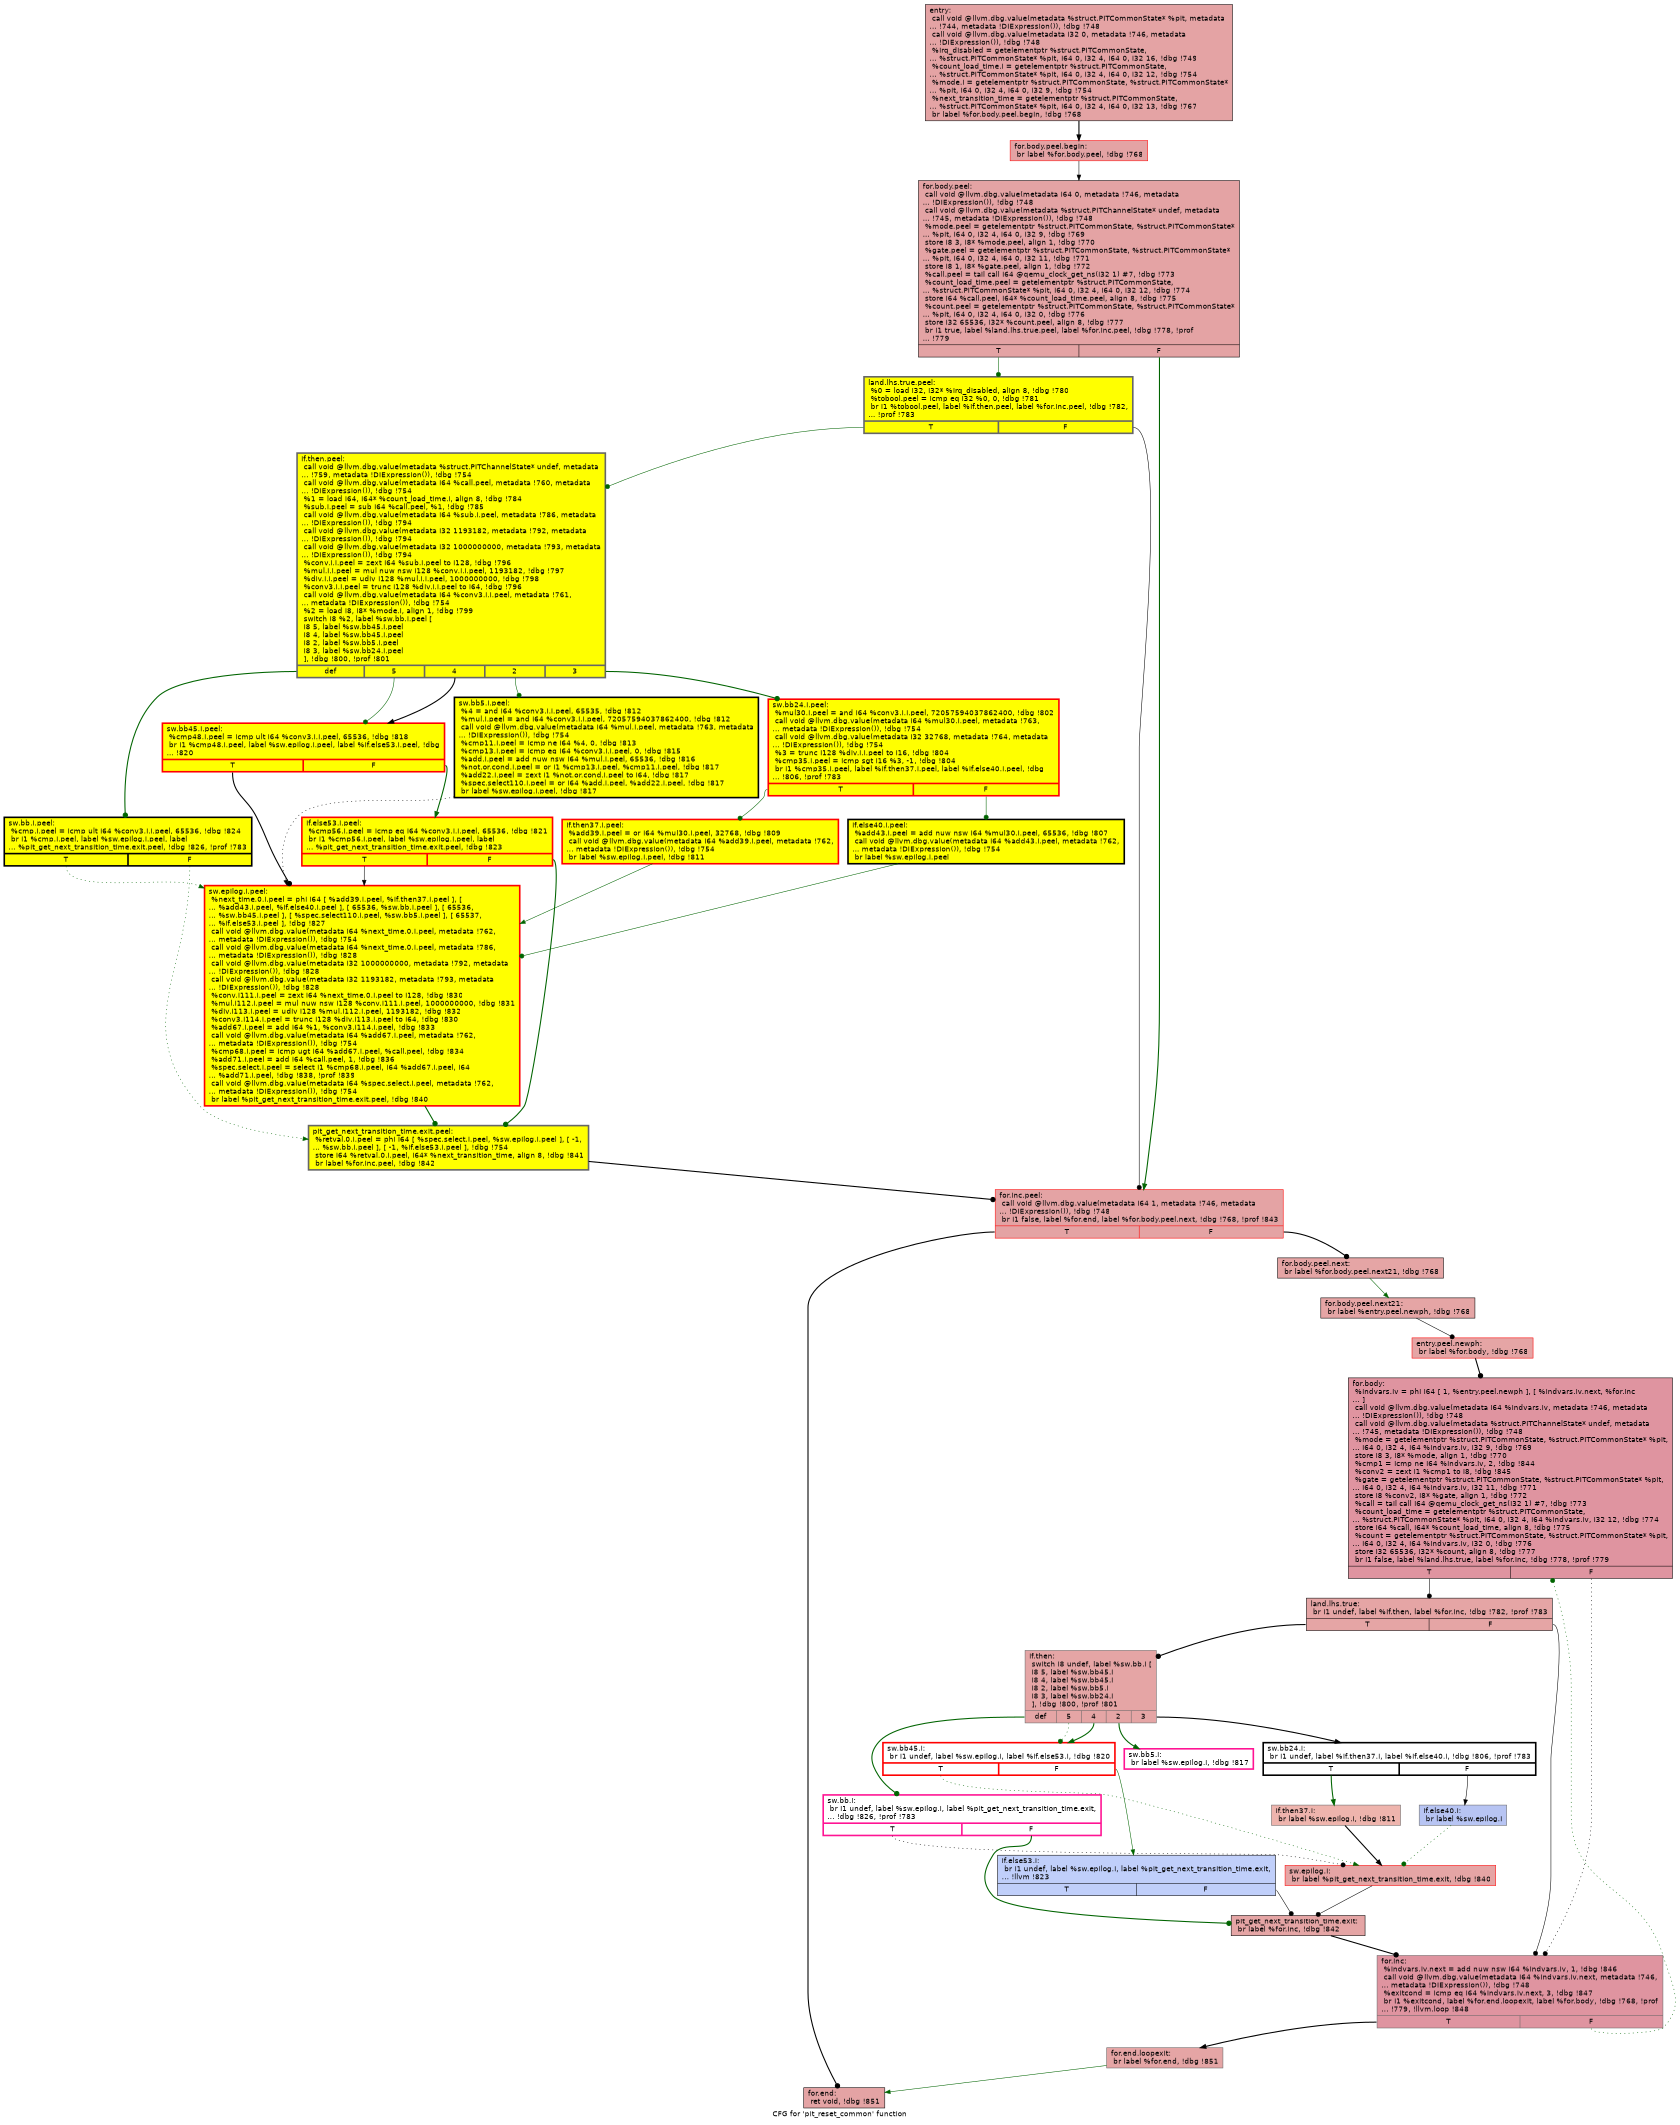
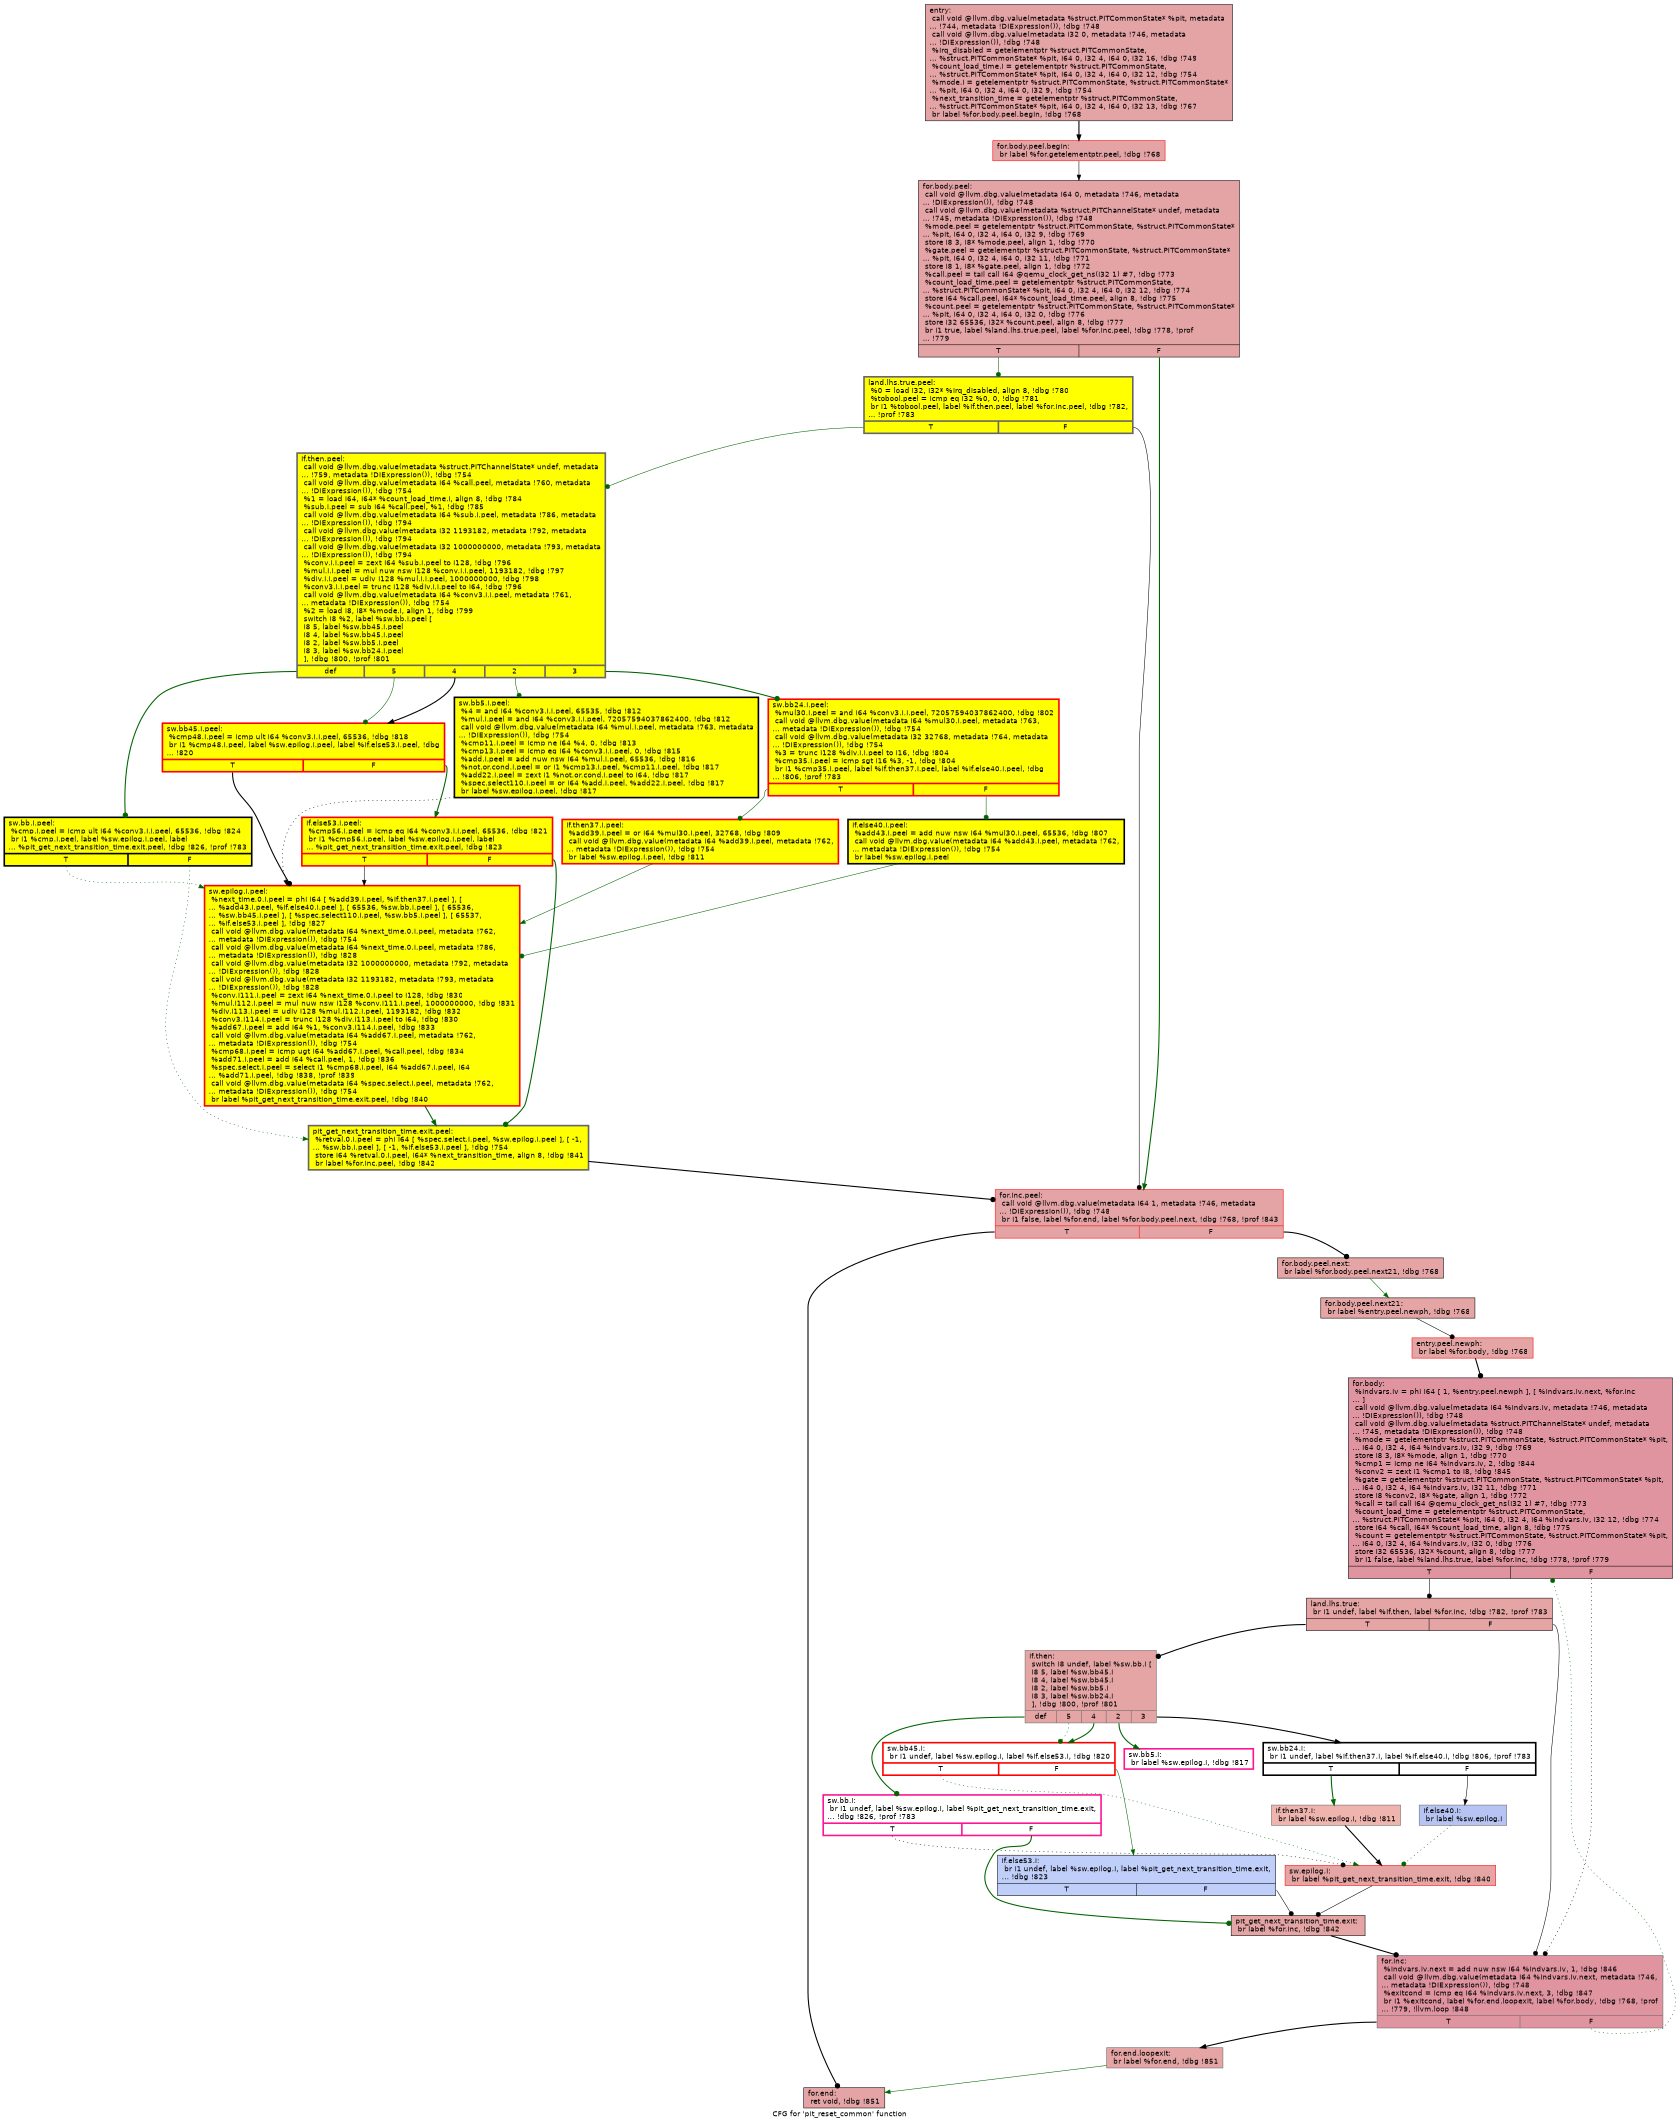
node "for.body.peel.begin:": text "br label %for.body.peel, !dbg !768" -> "br label %for.getelementptr.peel, !dbg !768"
edge "sw.epilog.i.peel:" -> "pit_get_next_transition_time.exit.peel:": arrowhead dot -> normal
node "if.else53.i:": text "... !llvm !823" -> "... !dbg !823"
